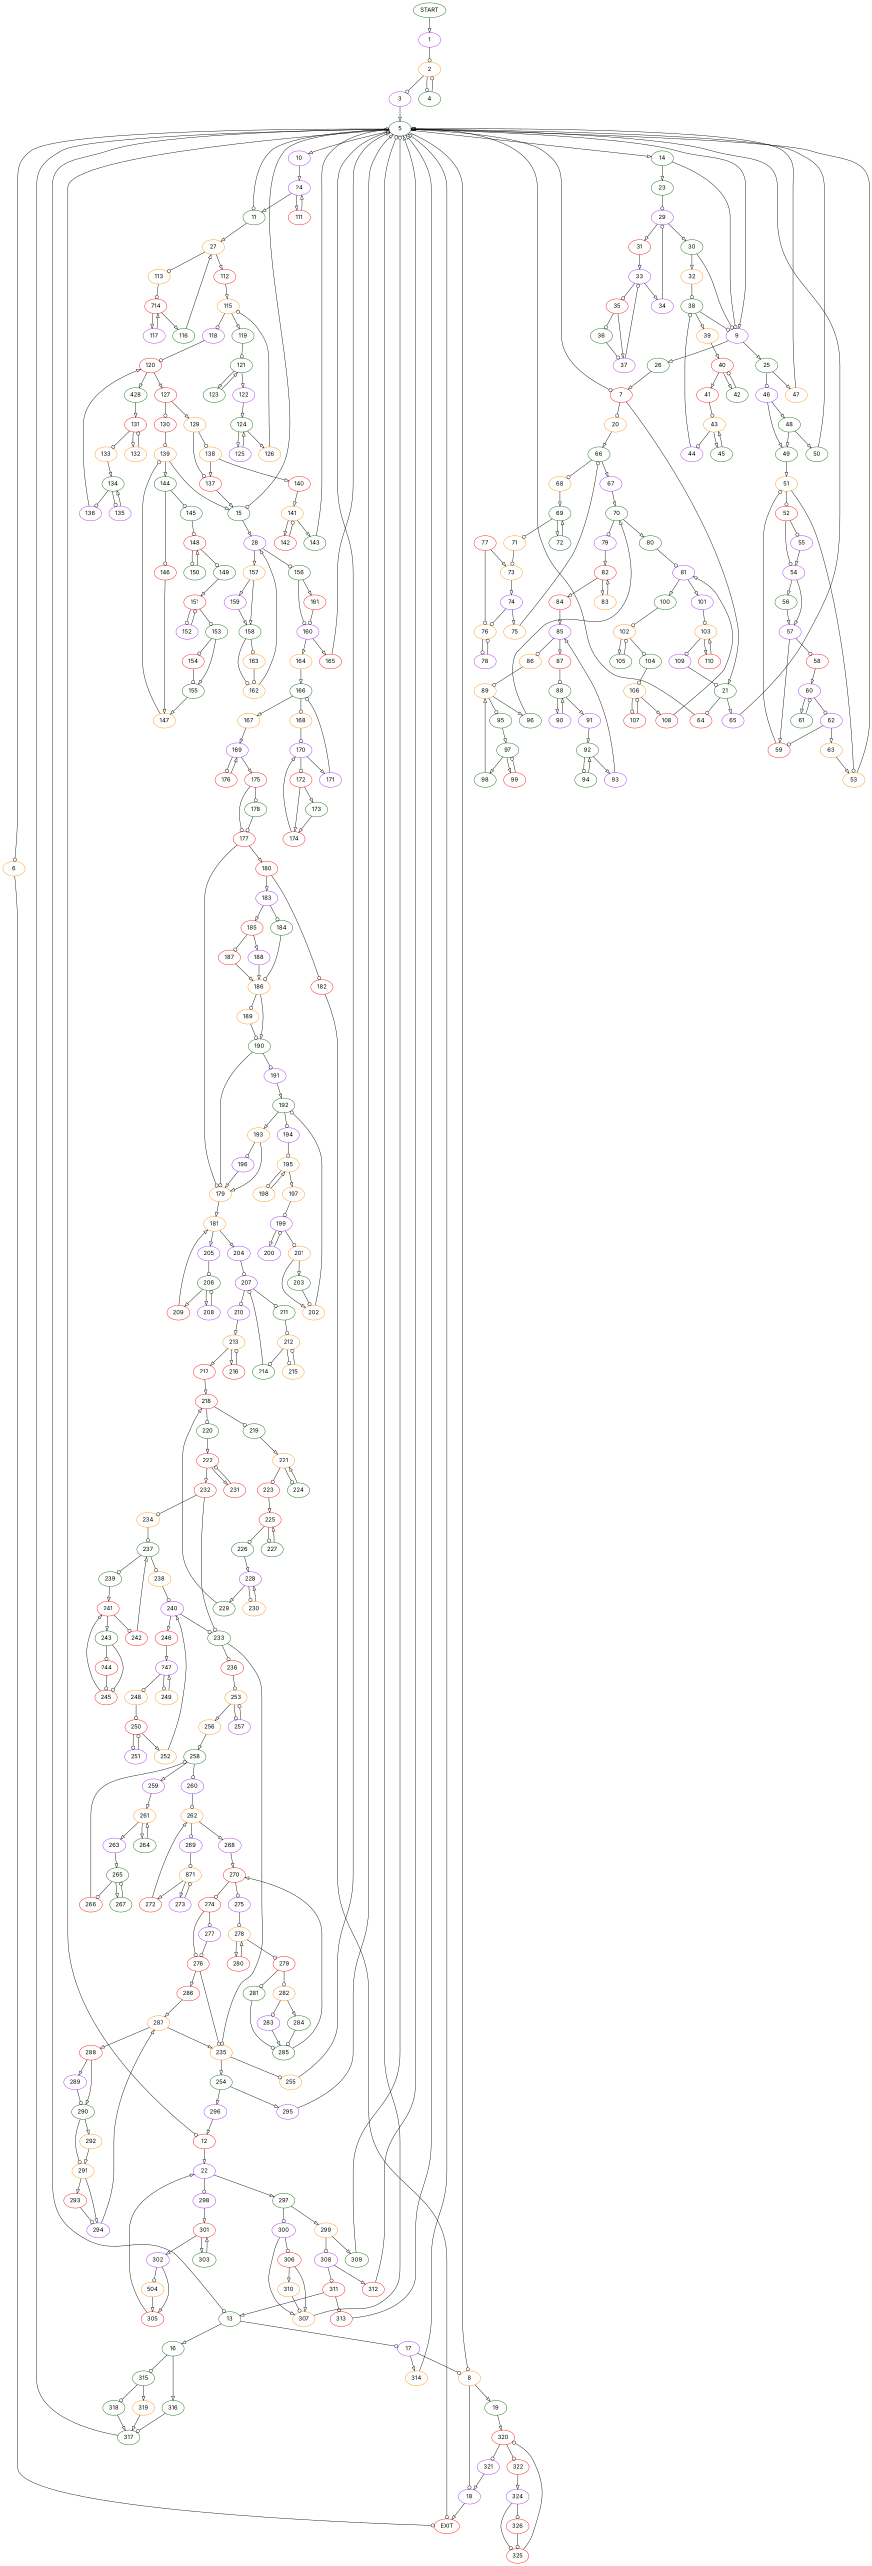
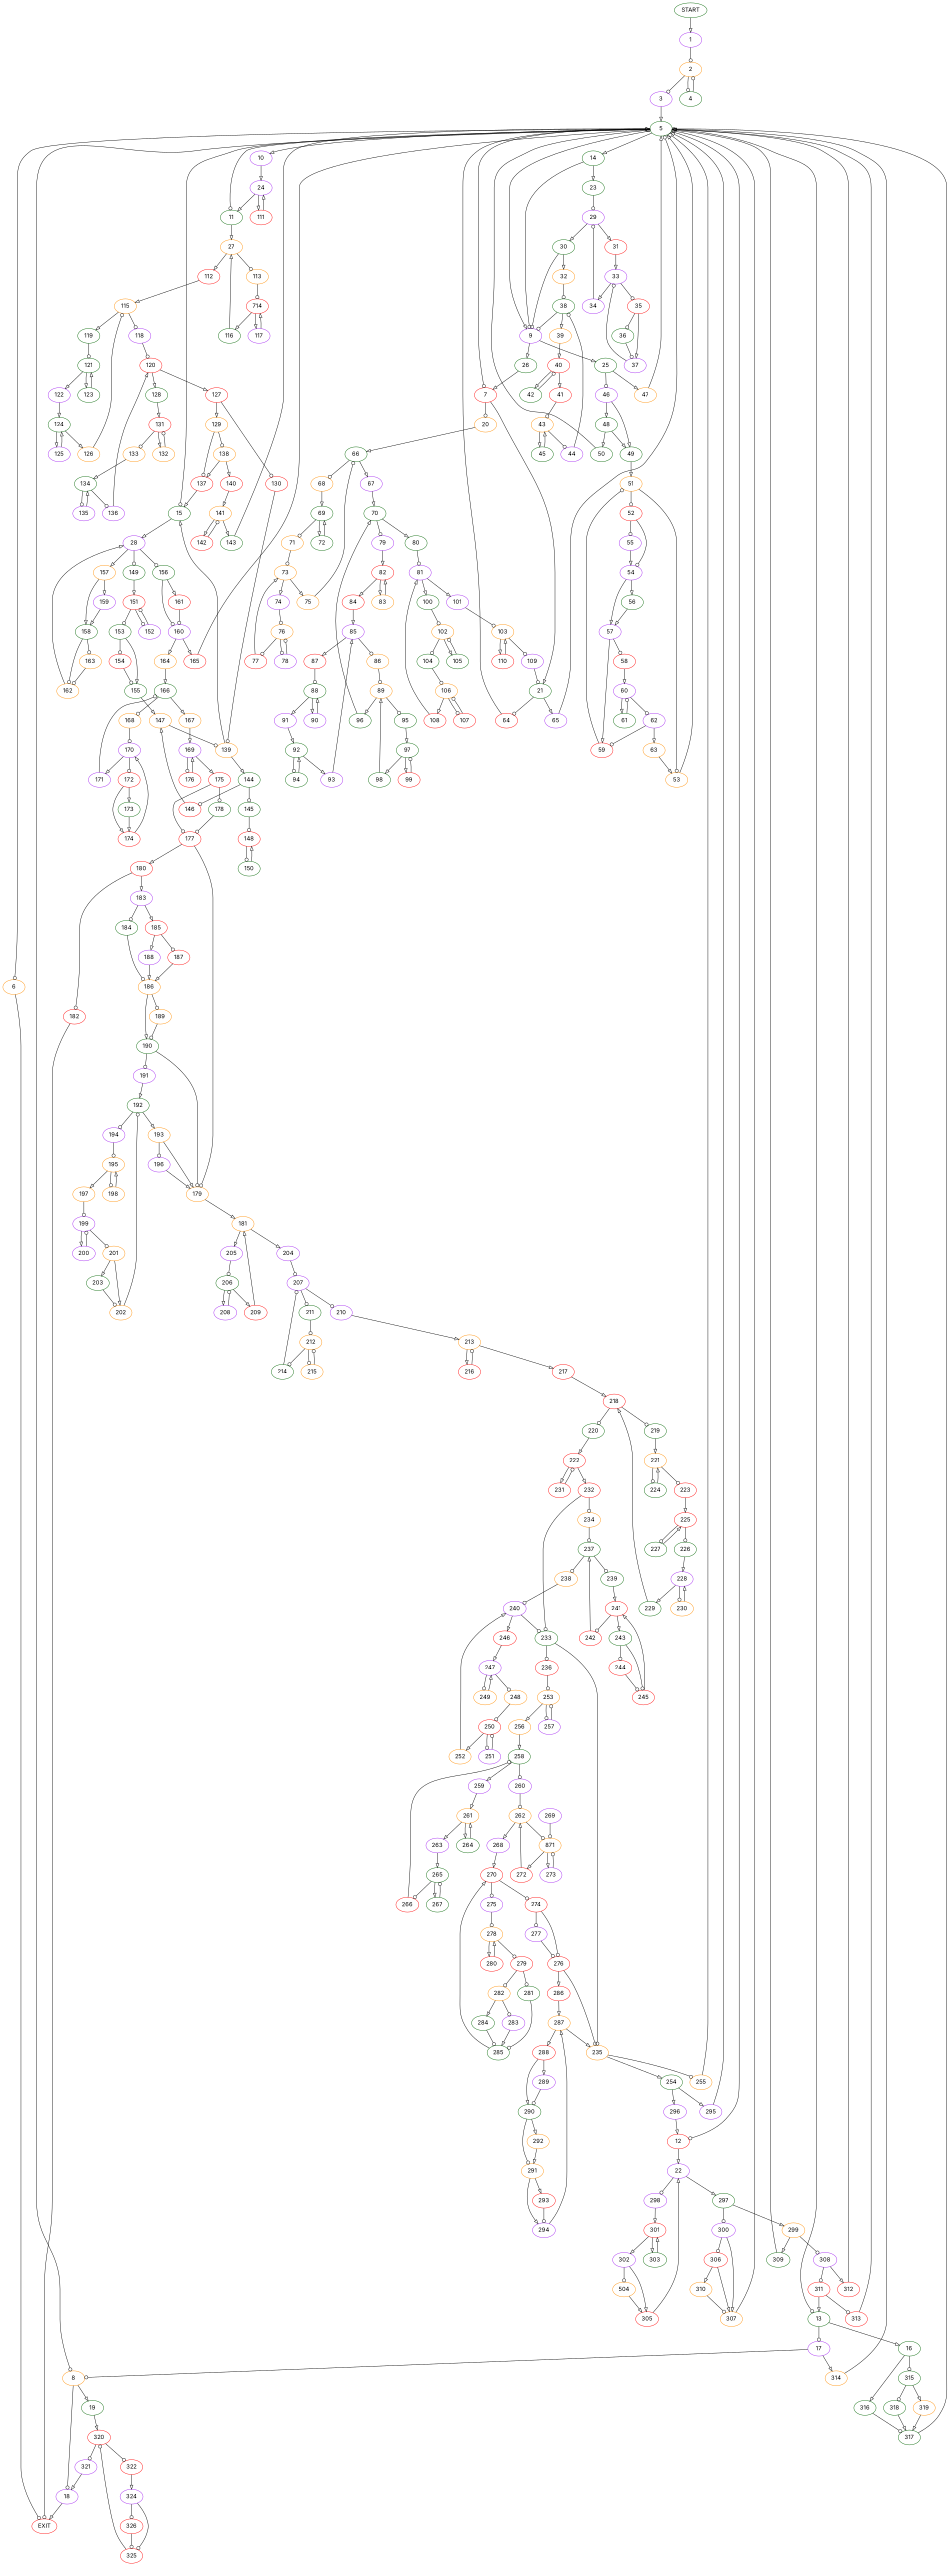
node "428": label "428" -> "128"
edge "148" -> "149": now "28" -> "149"
edge "77" -> "76": reversed
edge "74" -> "75": now "73" -> "75"
edge "262" -> "269": now "262" -> "871"
